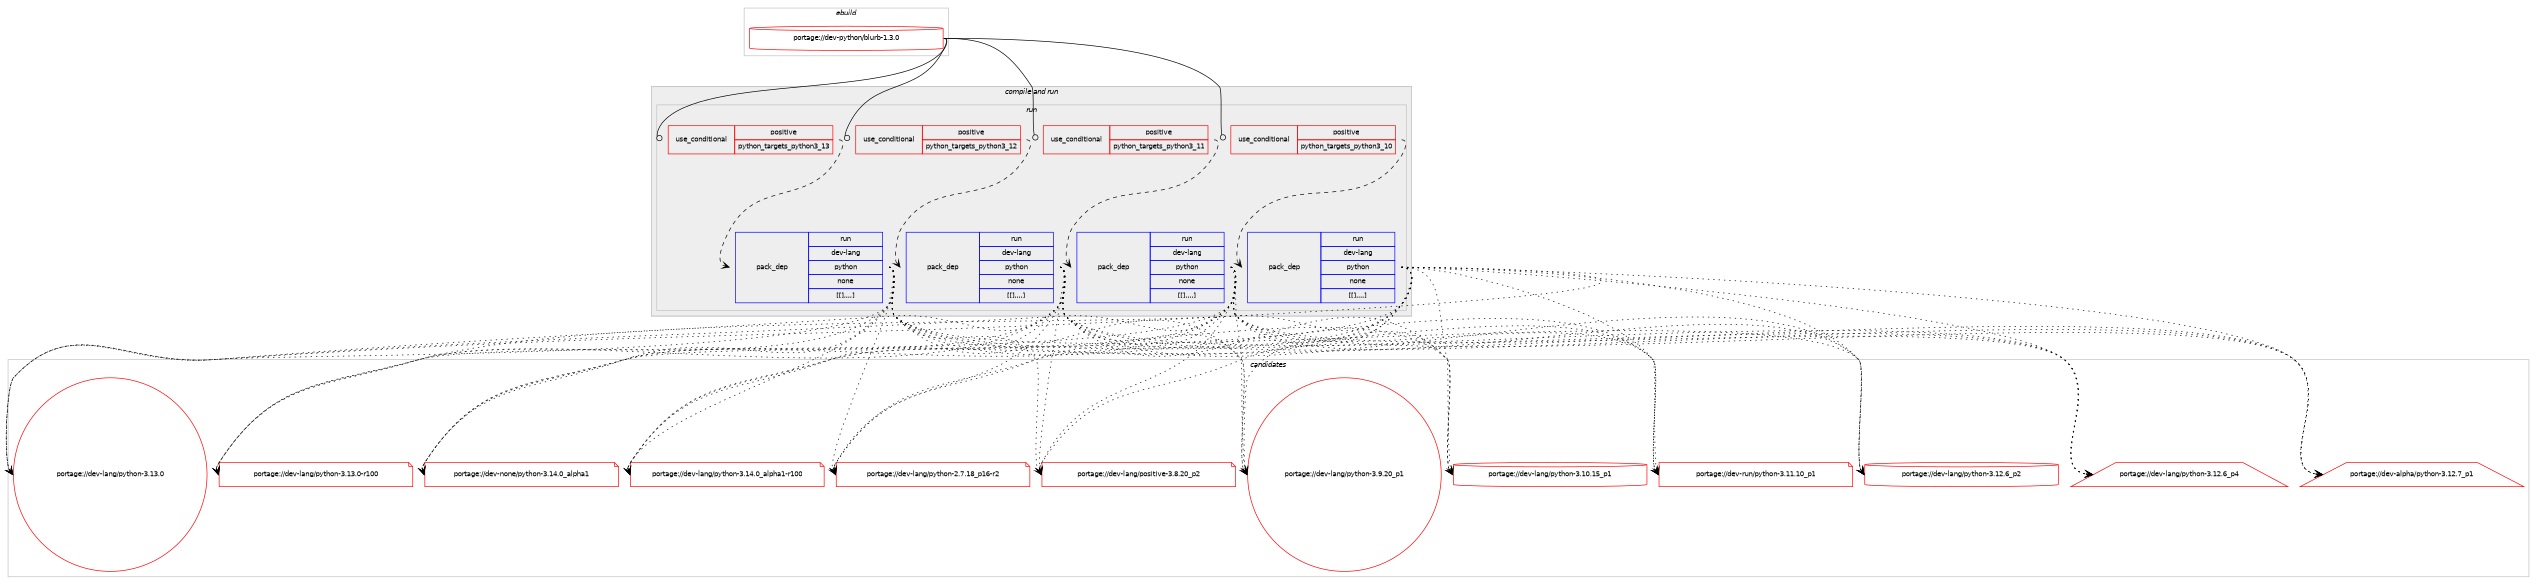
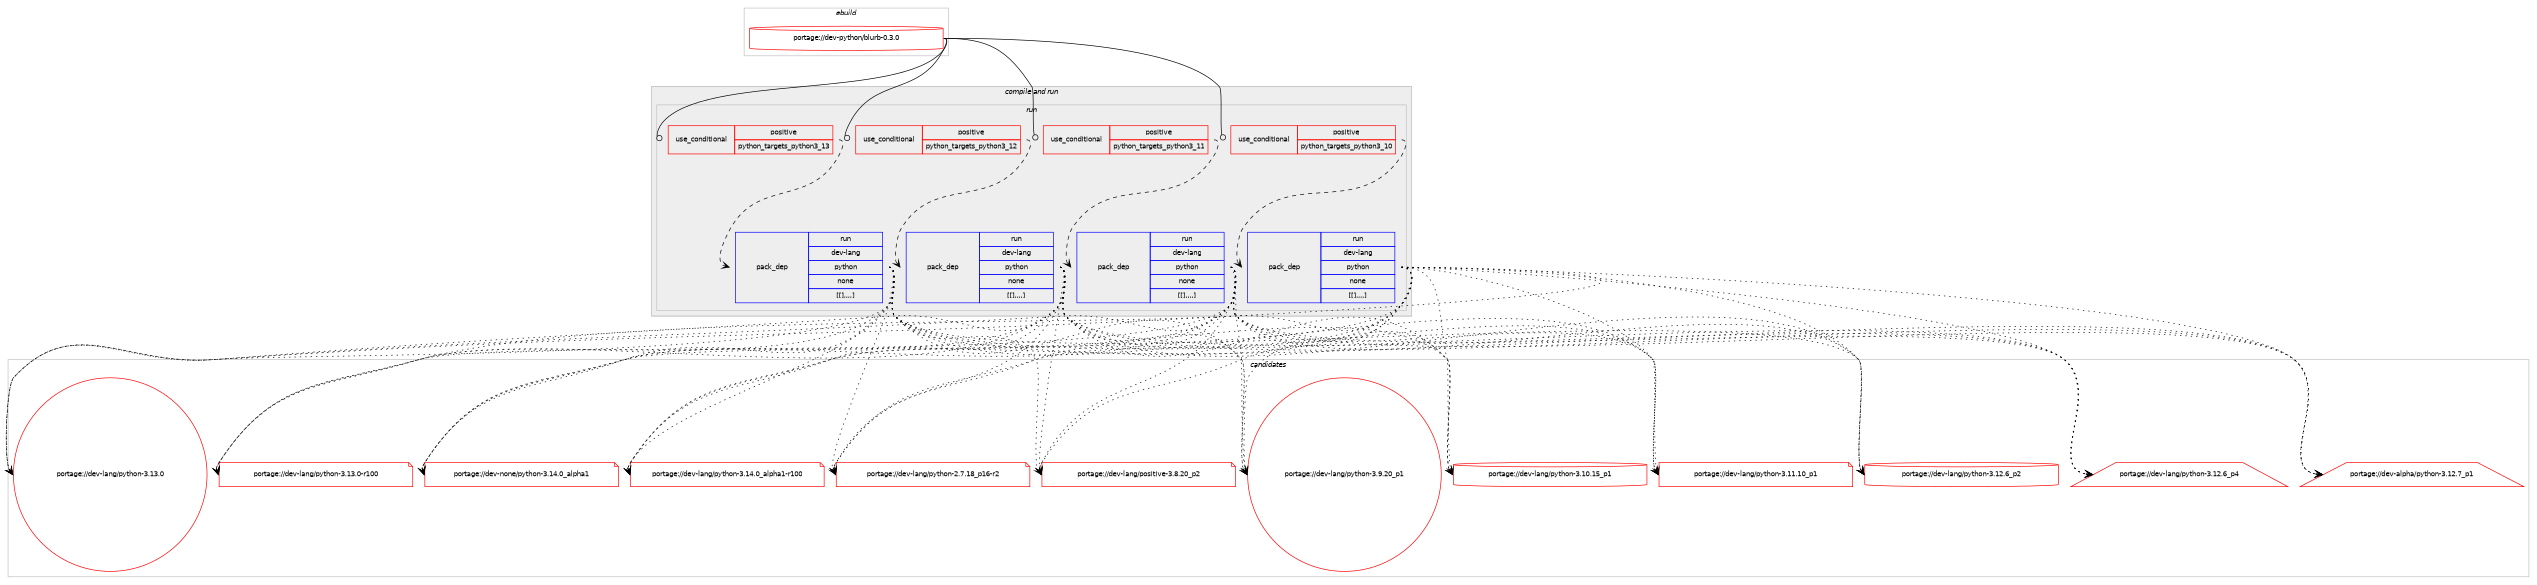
node "portage://dev-python/blurb-1.3.0": label "portage://dev-python/blurb-1.3.0" -> "portage://dev-python/blurb-0.3.0"
node "portage://dev-run/python-3.11.10_p1": label "portage://dev-run/python-3.11.10_p1" -> "portage://dev-lang/python-3.11.10_p1"
